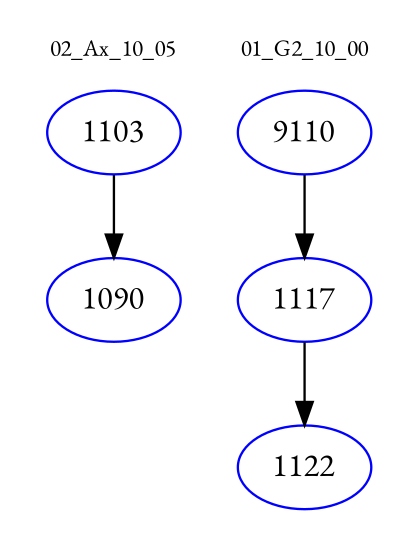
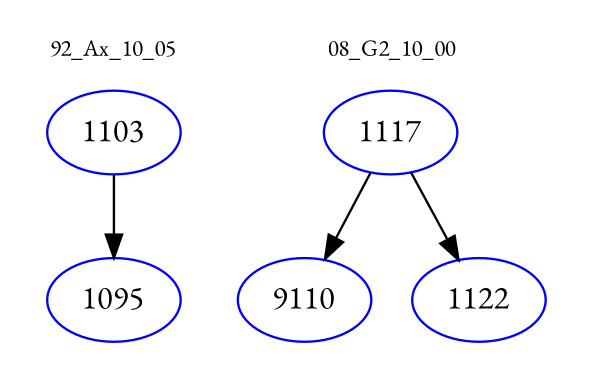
cluster "02_Ax_10_05": label "02_Ax_10_05" -> "92_Ax_10_05"
cluster "01_G2_10_00": label "01_G2_10_00" -> "08_G2_10_00"
edge "9110" -> "1117": reversed
node "1090": label "1090" -> "1095"
